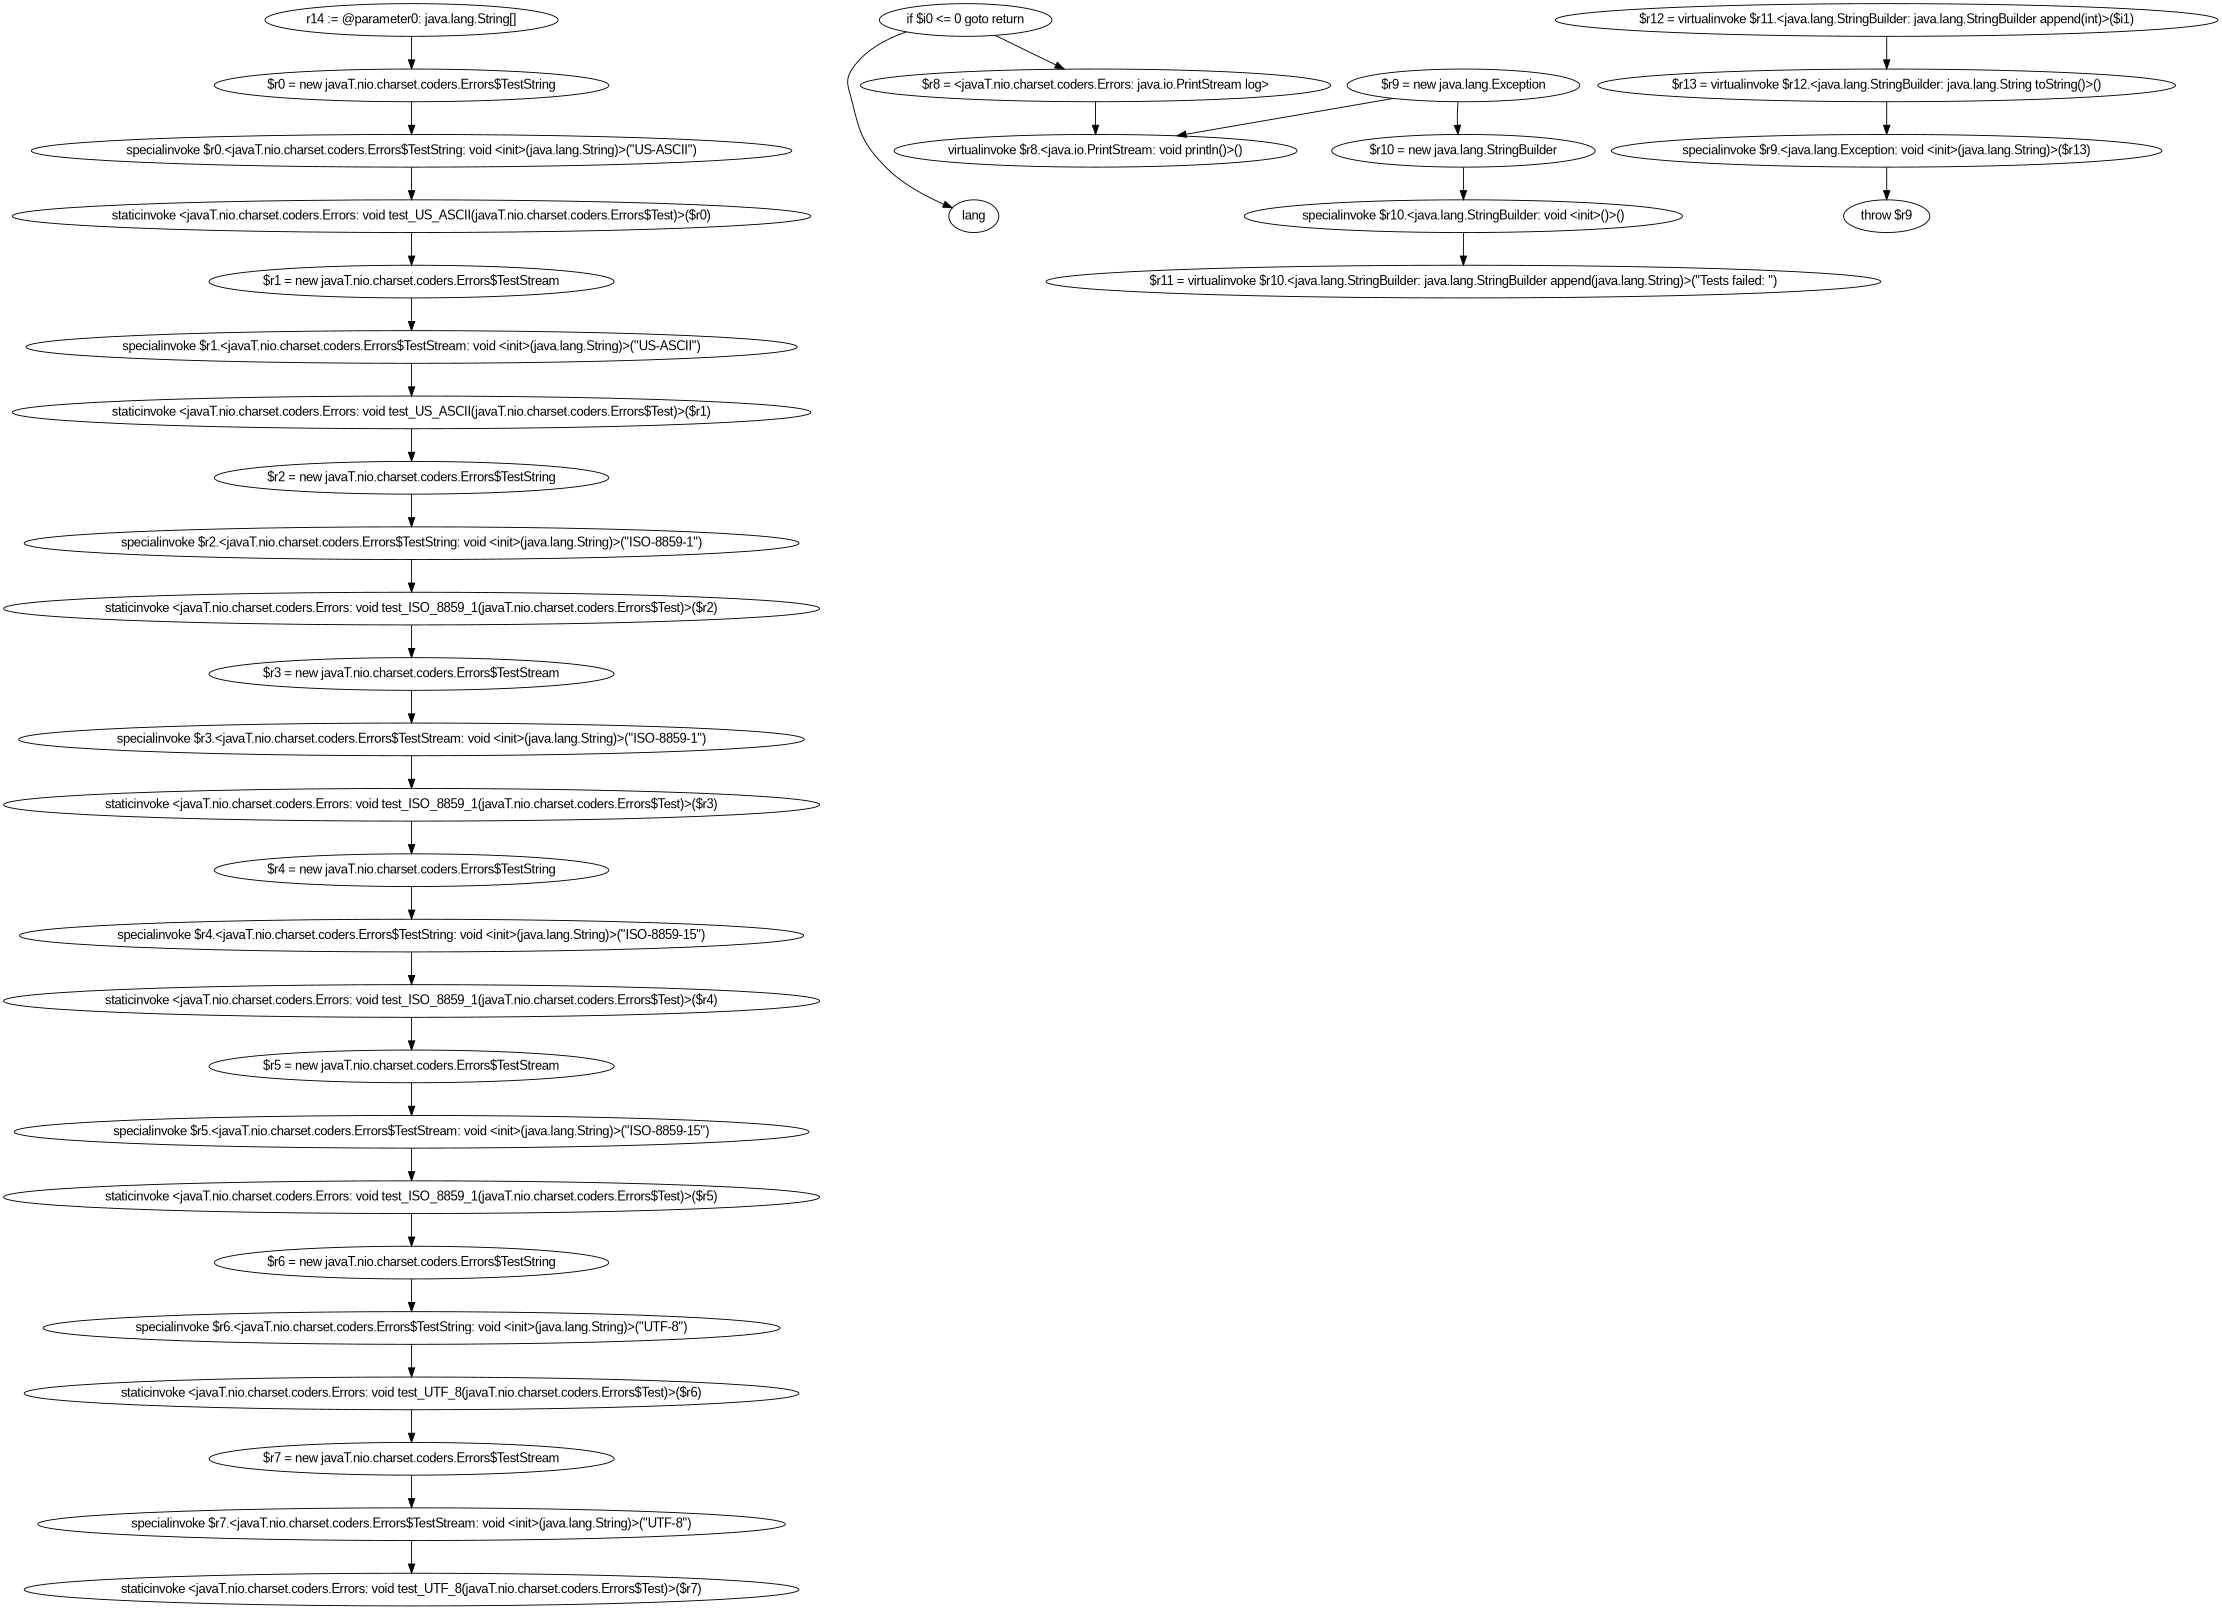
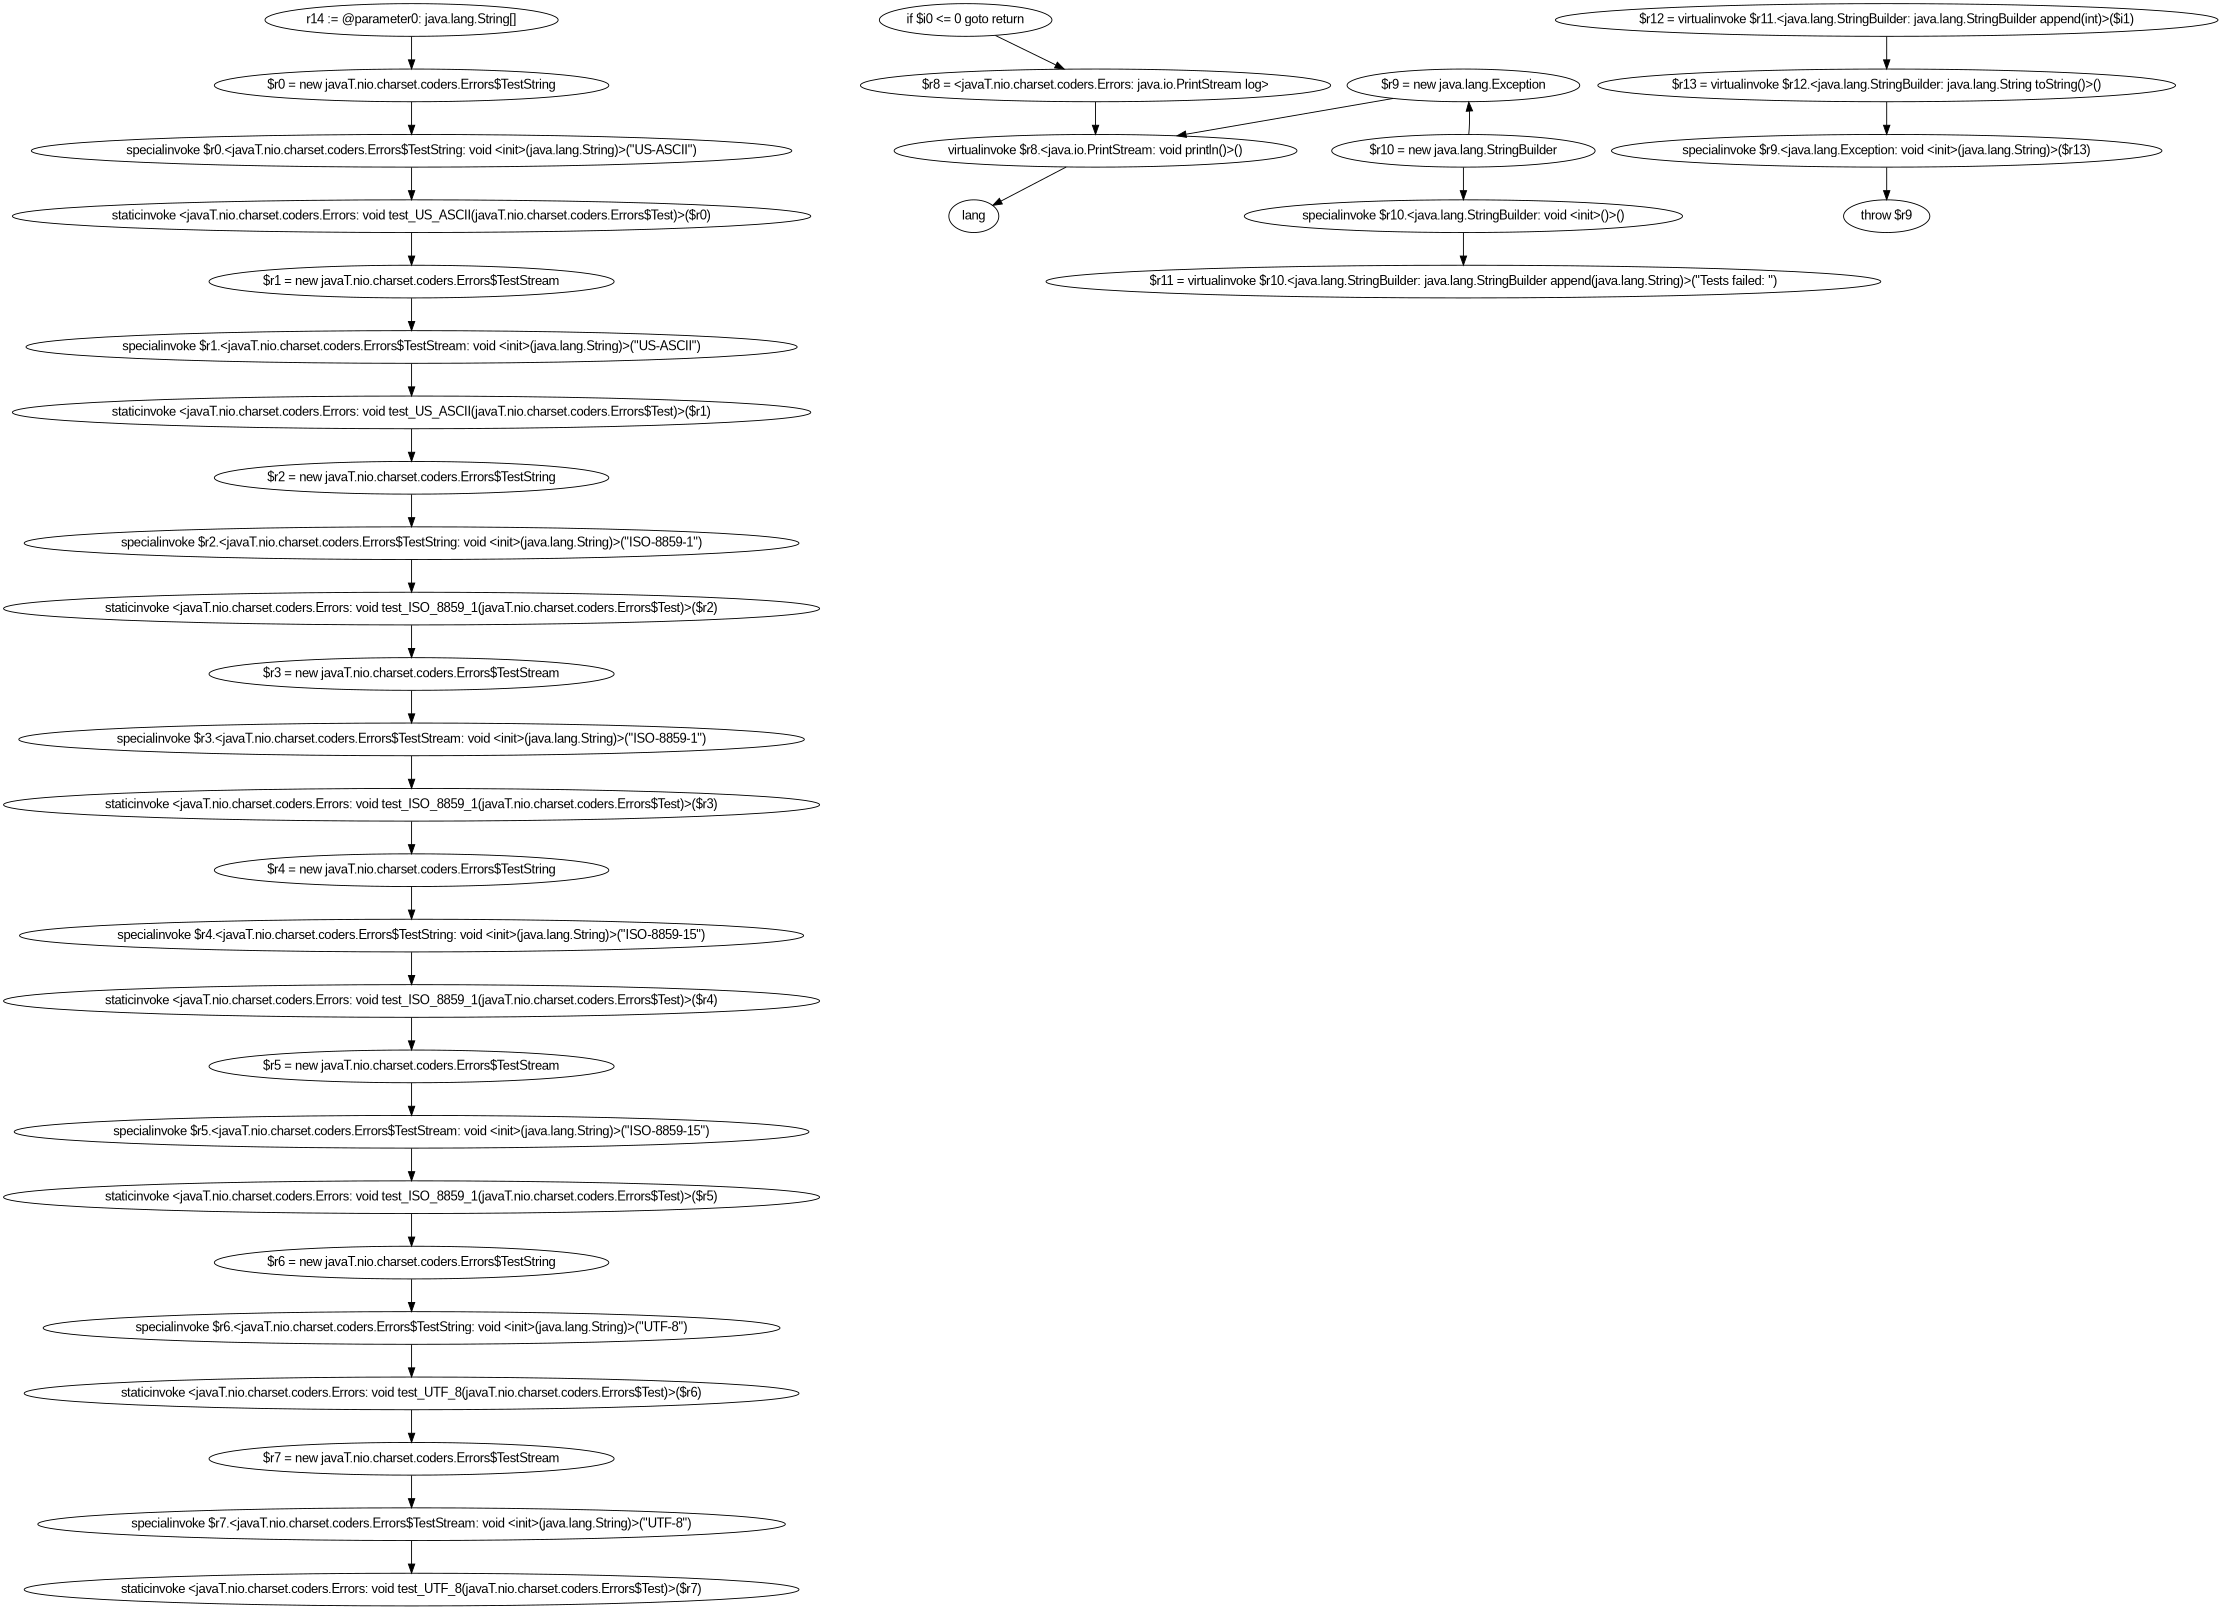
edge "$r9 = new java.lang.Exception" -> "$r10 = new java.lang.StringBuilder": reversed
edge "if $i0 <= 0 goto return" -> "lang": now "virtualinvoke $r8.<java.io.PrintStream: void println()>()" -> "lang"
